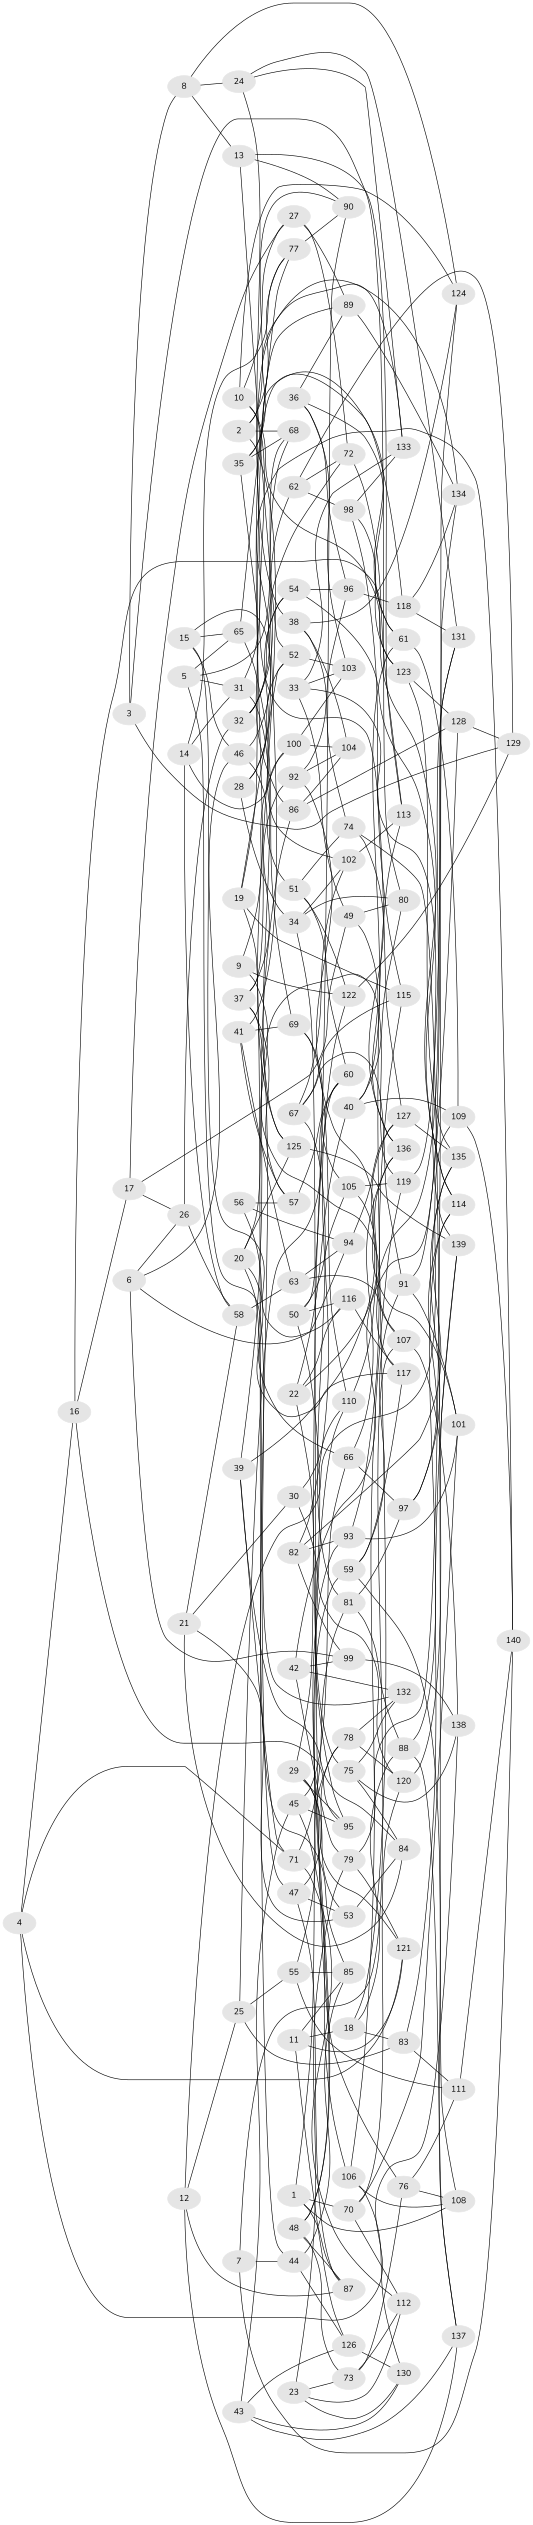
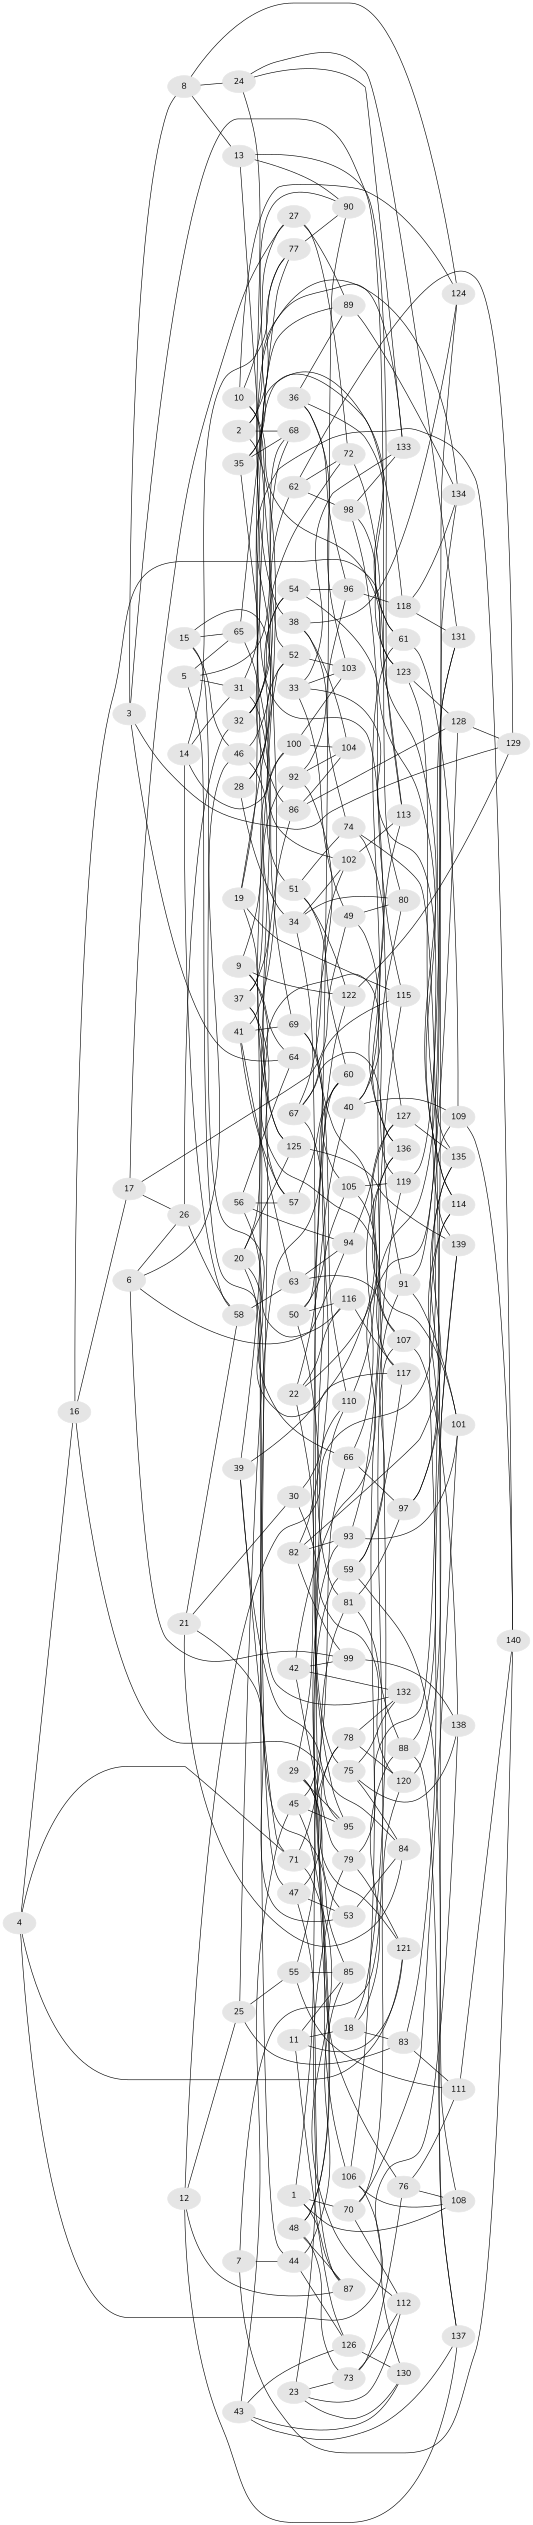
node "64": added
